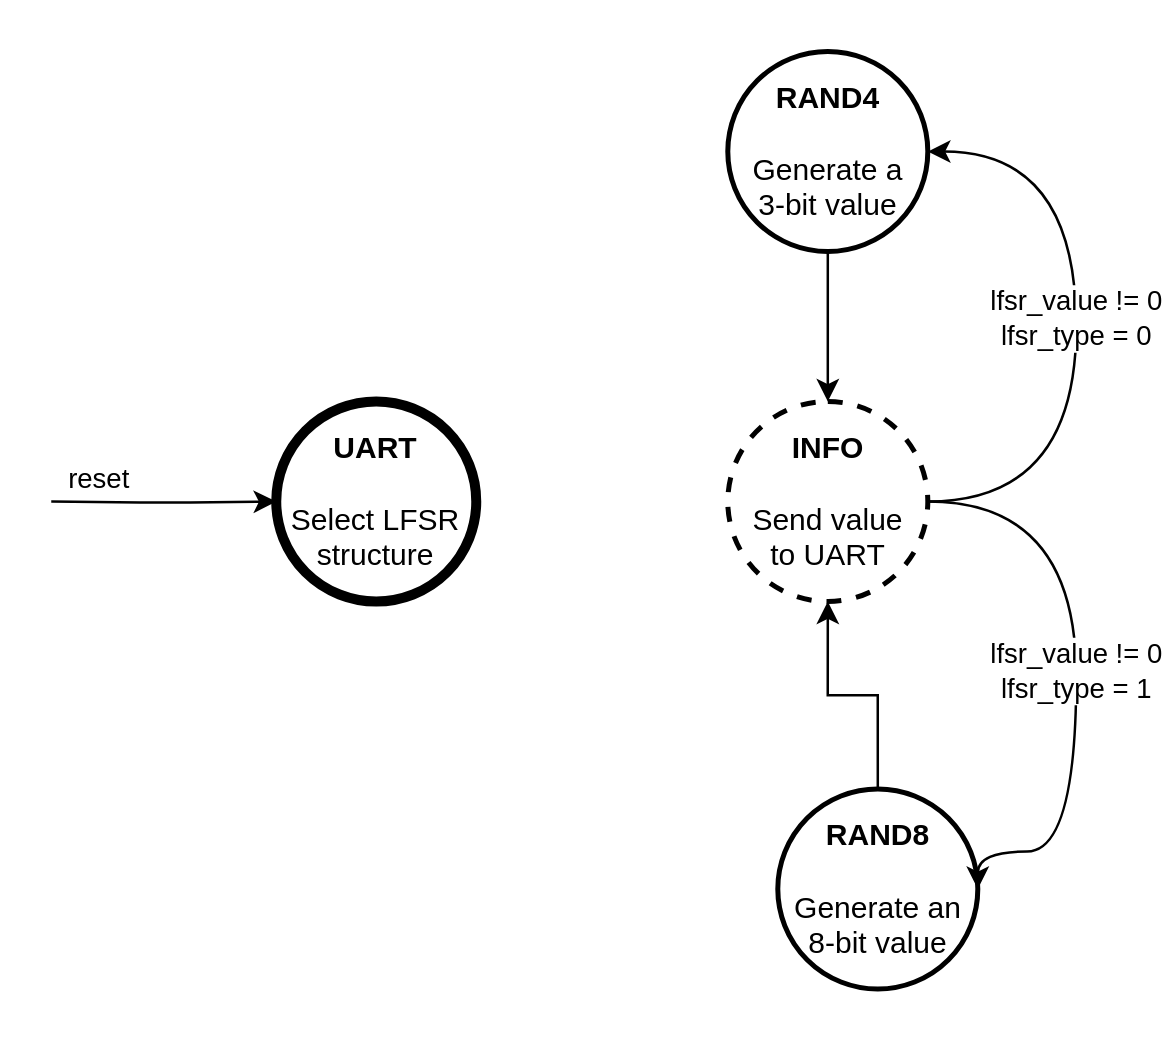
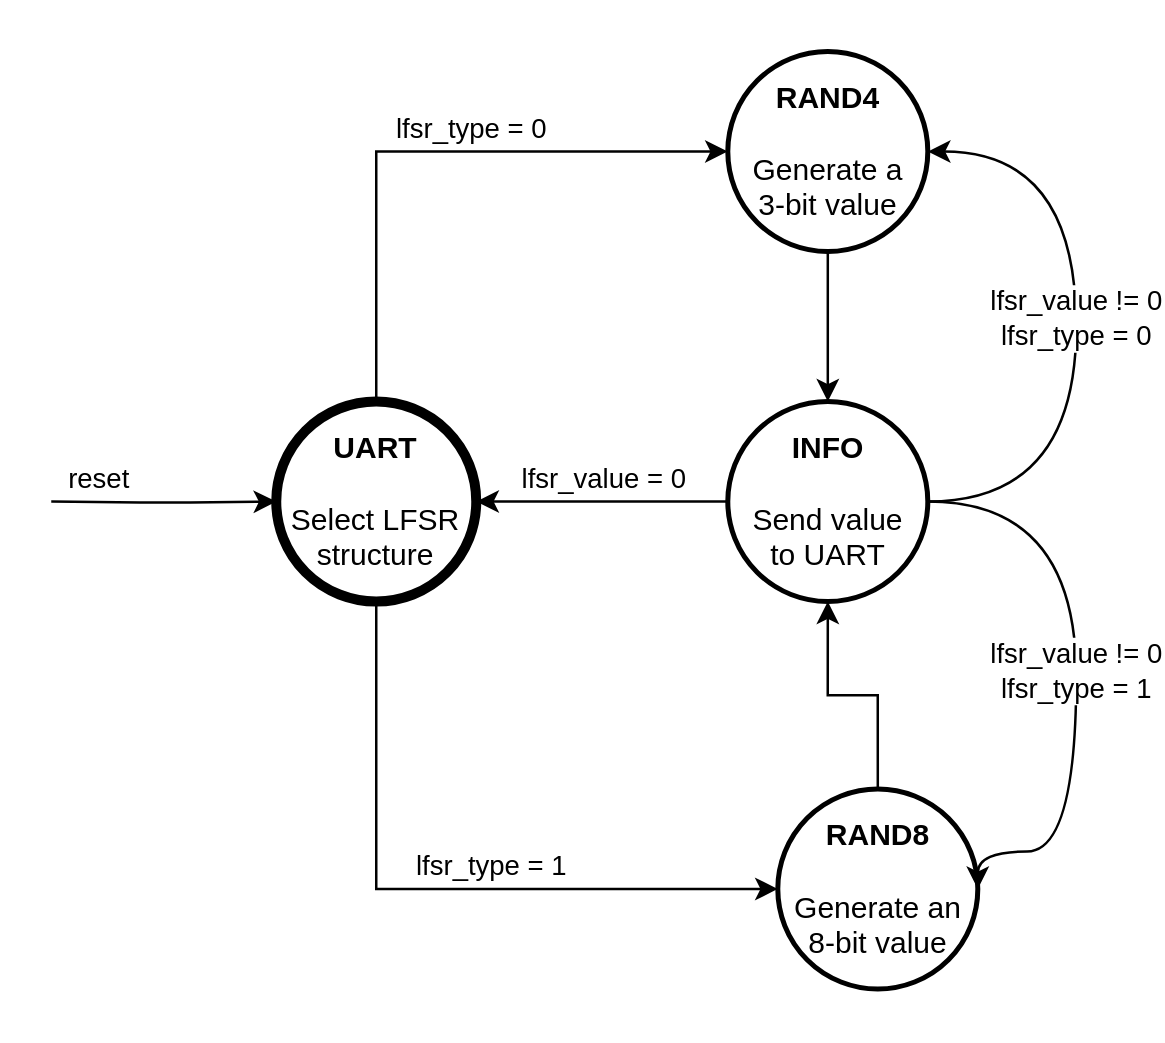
edge "UART Select LFSR structure" -> "RAND4 Generate a 3-bit value": added, label "lfsr_type = 0"
edge "INFO Send value to UART" -> "UART Select LFSR structure": added, label "lfsr_value = 0"
node "INFO Send value to UART": style dashed -> solid
edge "UART Select LFSR structure" -> "RAND8 Generate an 8-bit value": added, label "lfsr_type = 1"
